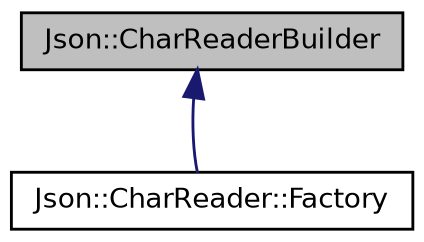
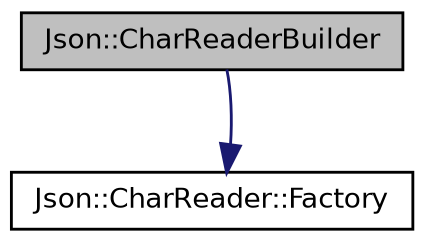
edge "Json::CharReader::Factory" -> "Json::CharReaderBuilder": reversed
